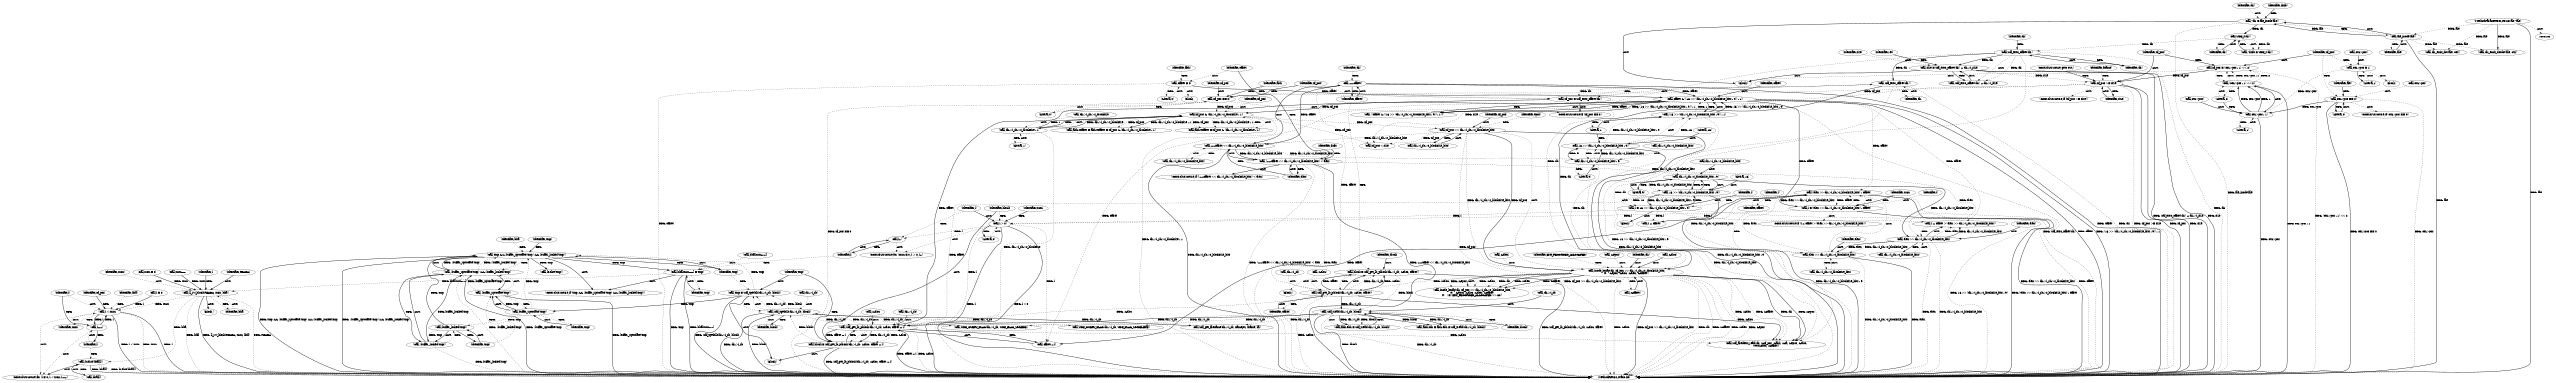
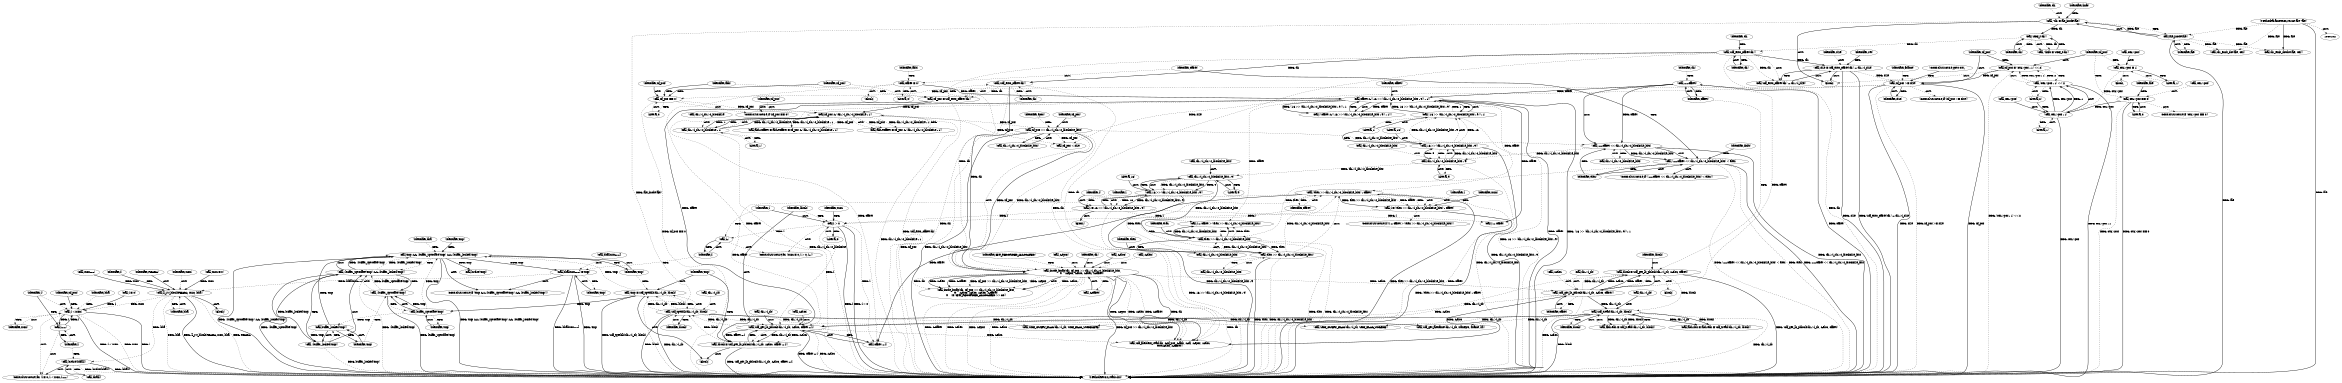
edge "(Call,udf_tread(dir->i_sb, block))" -> "(Call,UDF_QUERY_FLAG(dir->i_sb, UDF_FLAG_UNDELETE))": now "(Call,block = udf_get_lb_pblock(dir->i_sb, &eloc, offset))" -> "(Call,UDF_QUERY_FLAG(dir->i_sb, UDF_FLAG_UNDELETE))"
